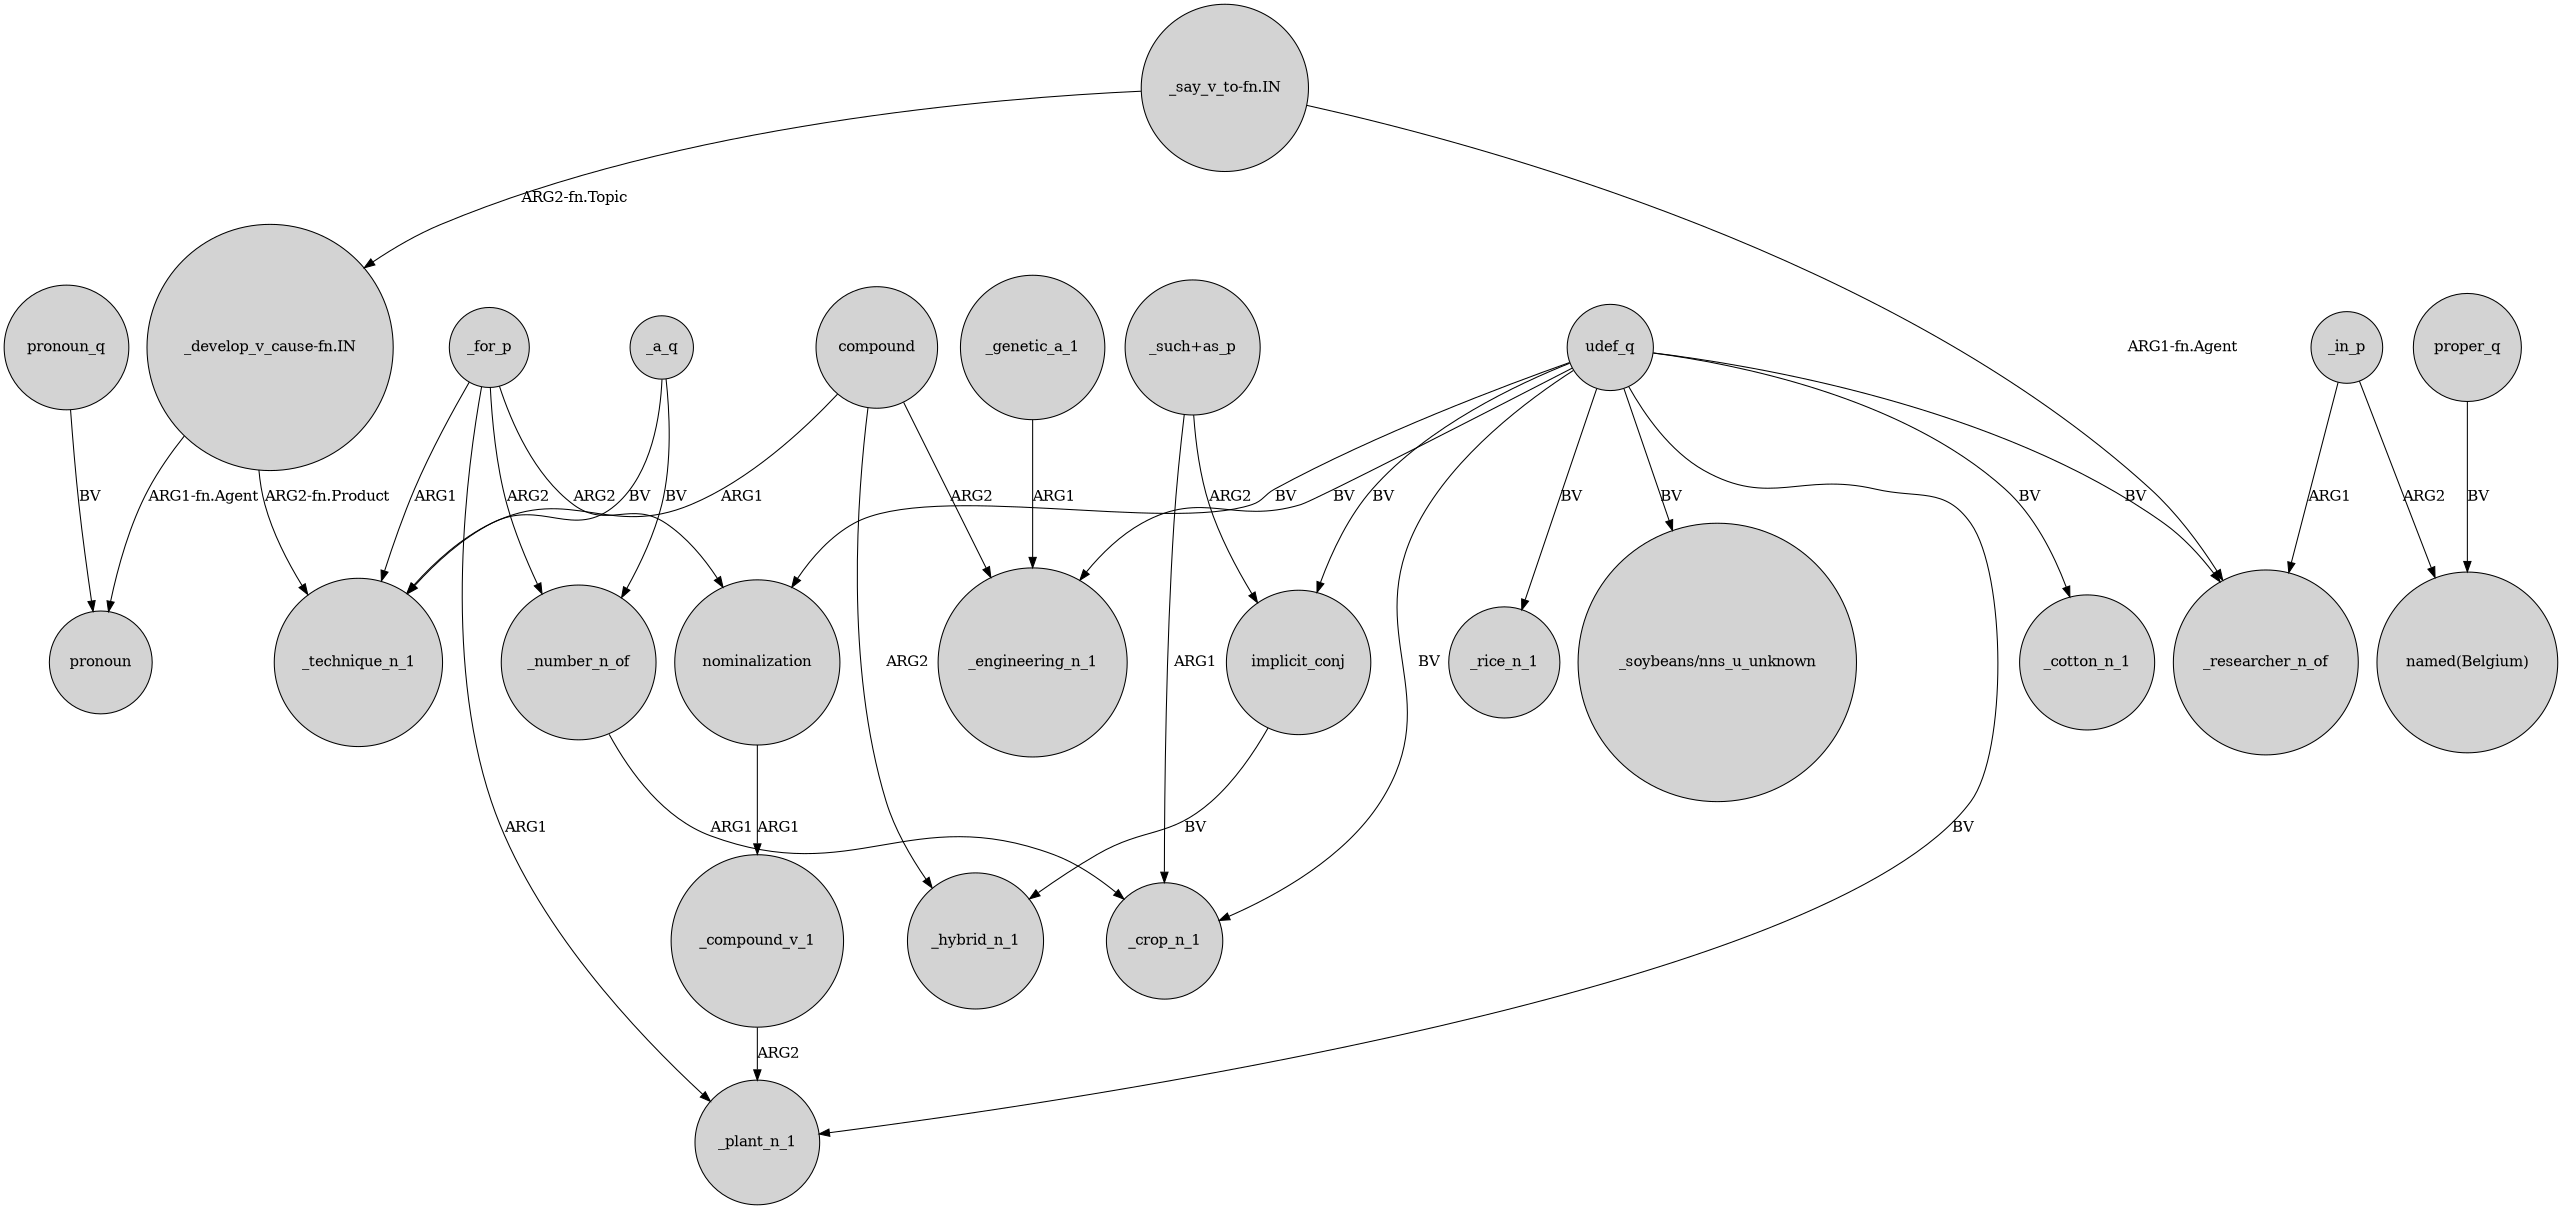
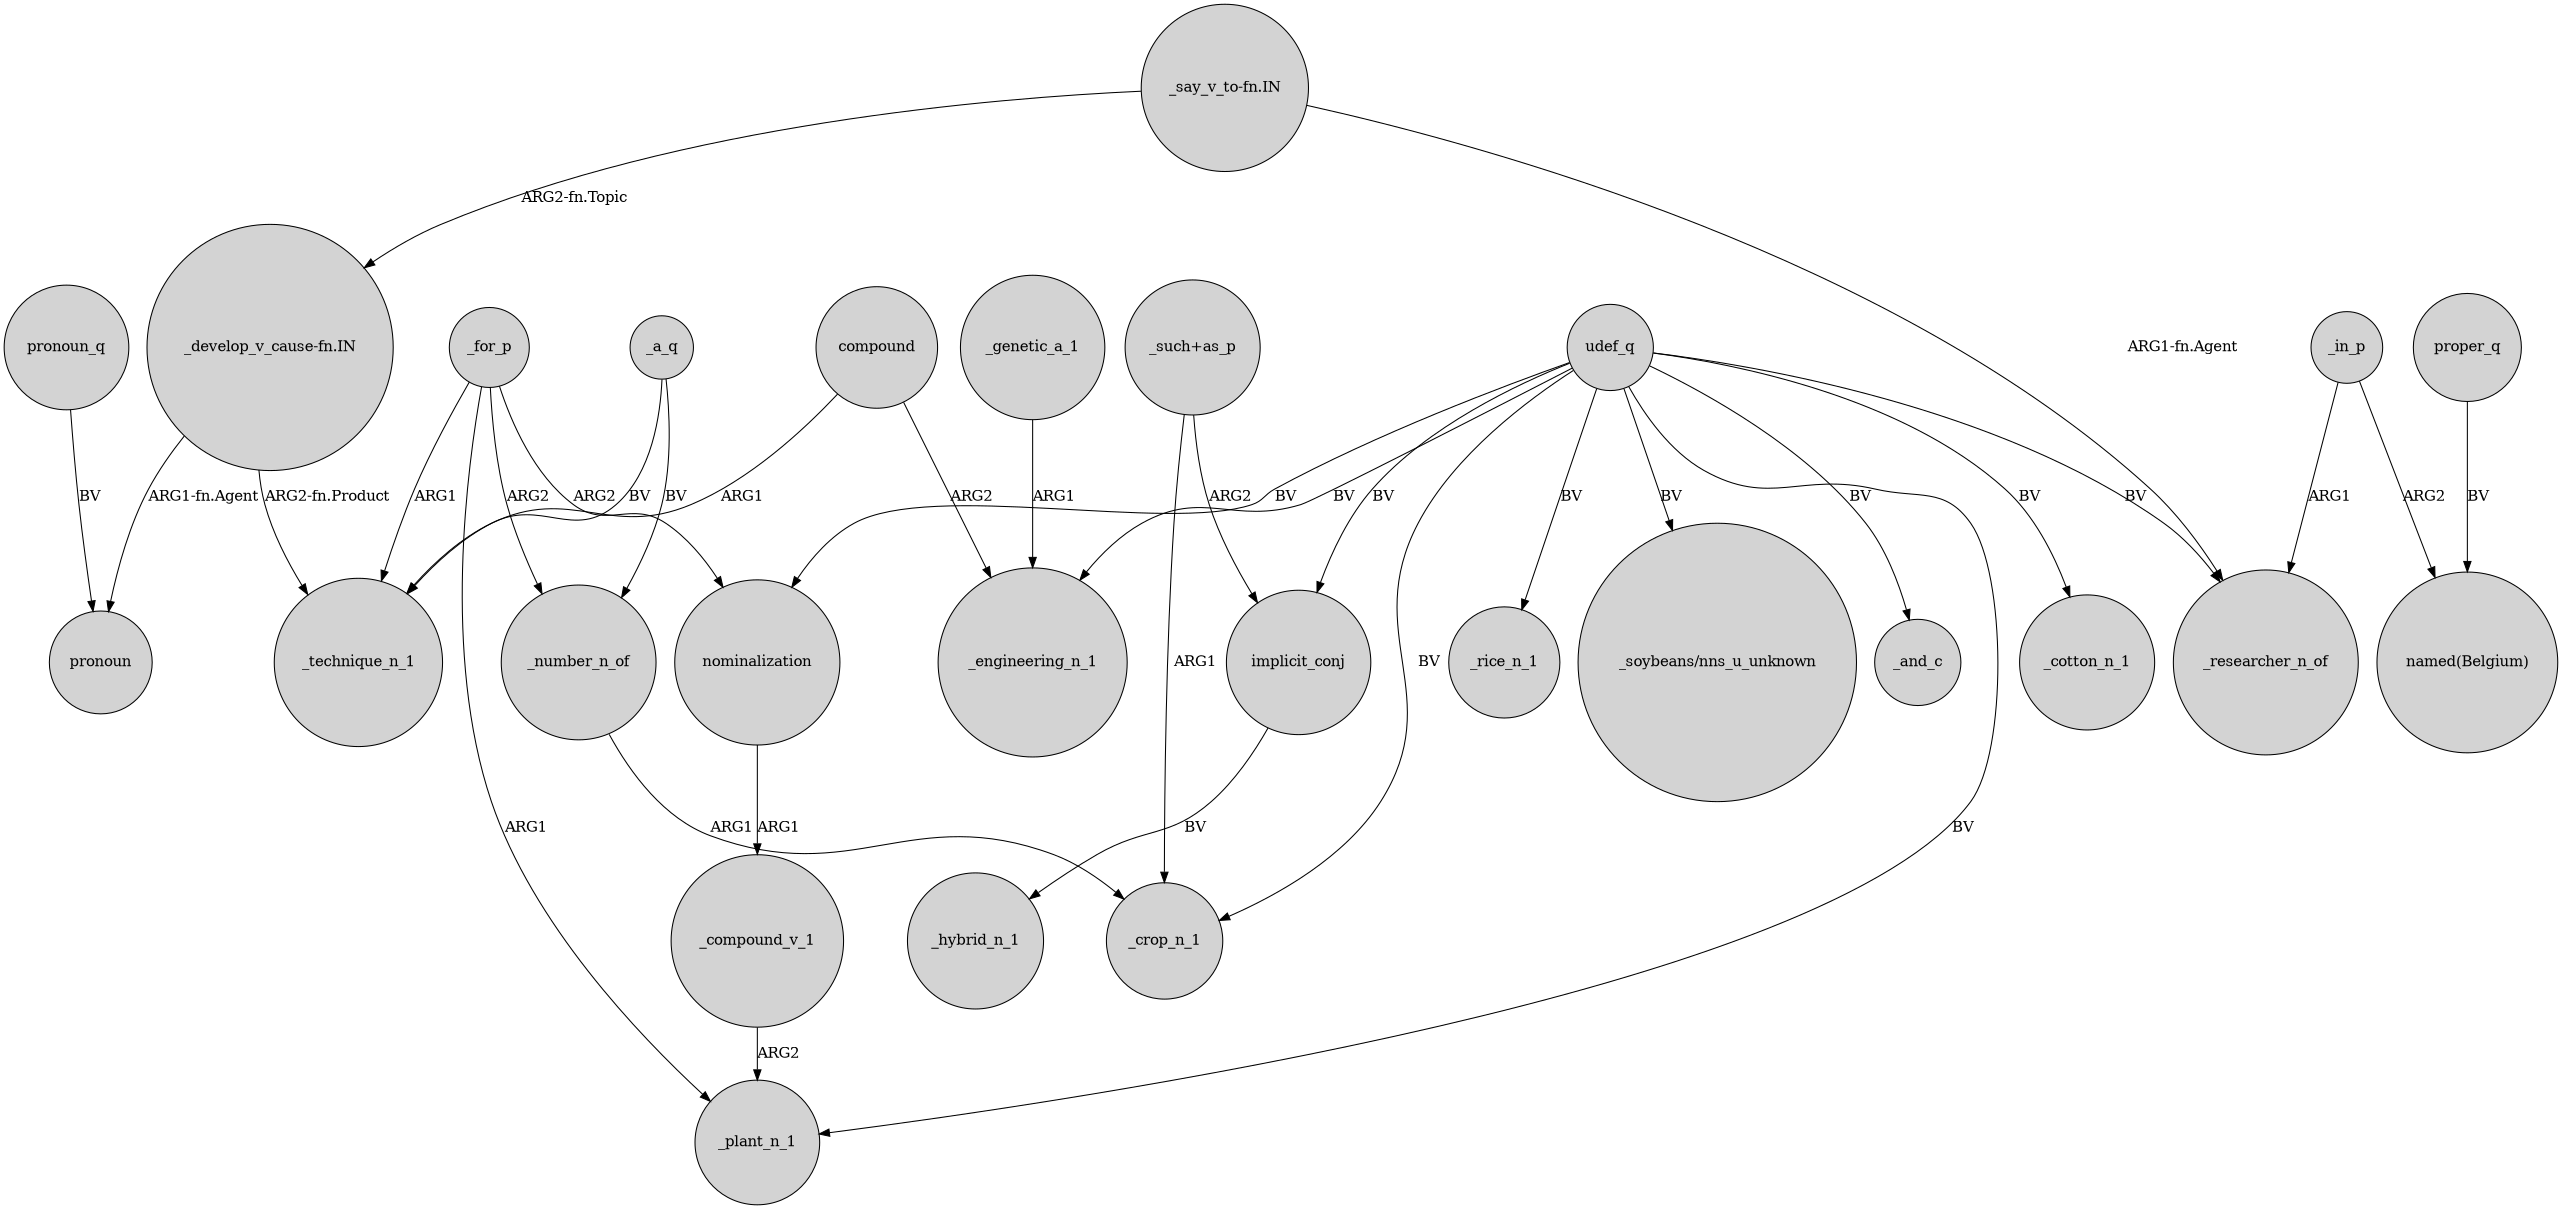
edge "compound" -> "_hybrid_n_1": removed, label "ARG2"
node "_and_c": added
